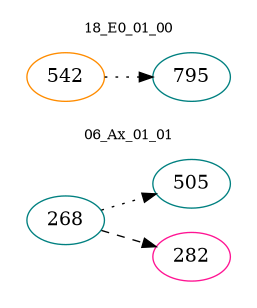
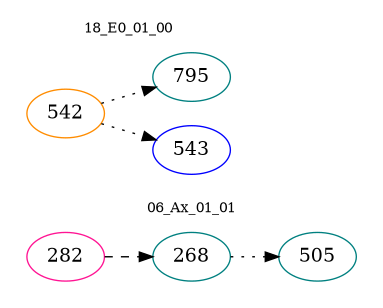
node "543": added
edge "268" -> "282": reversed
